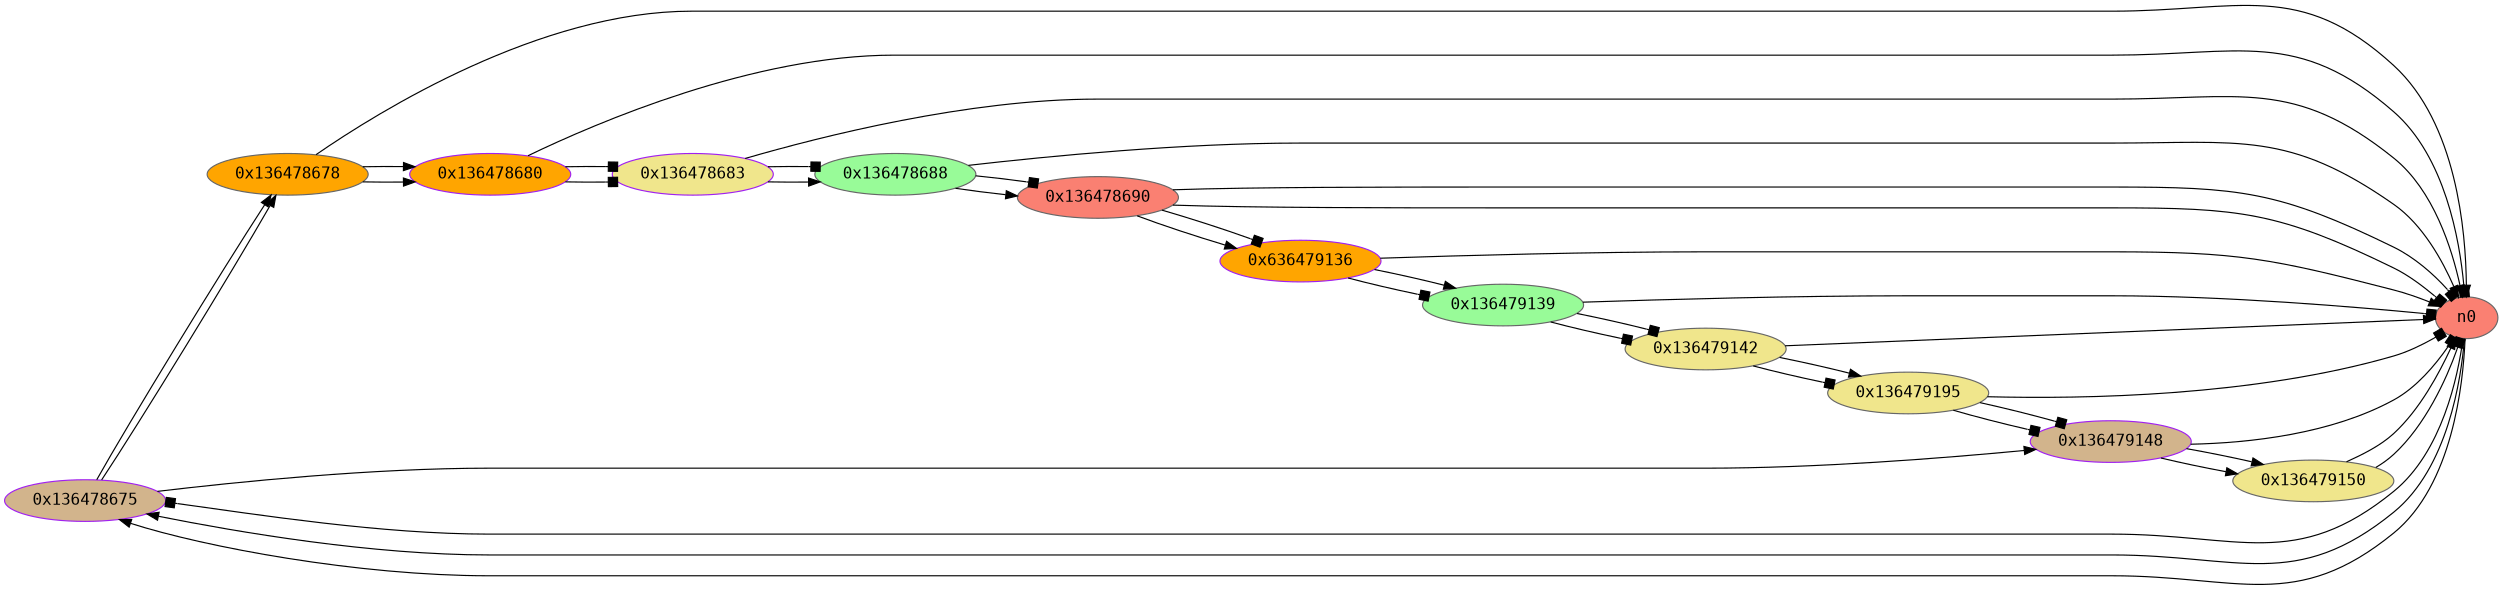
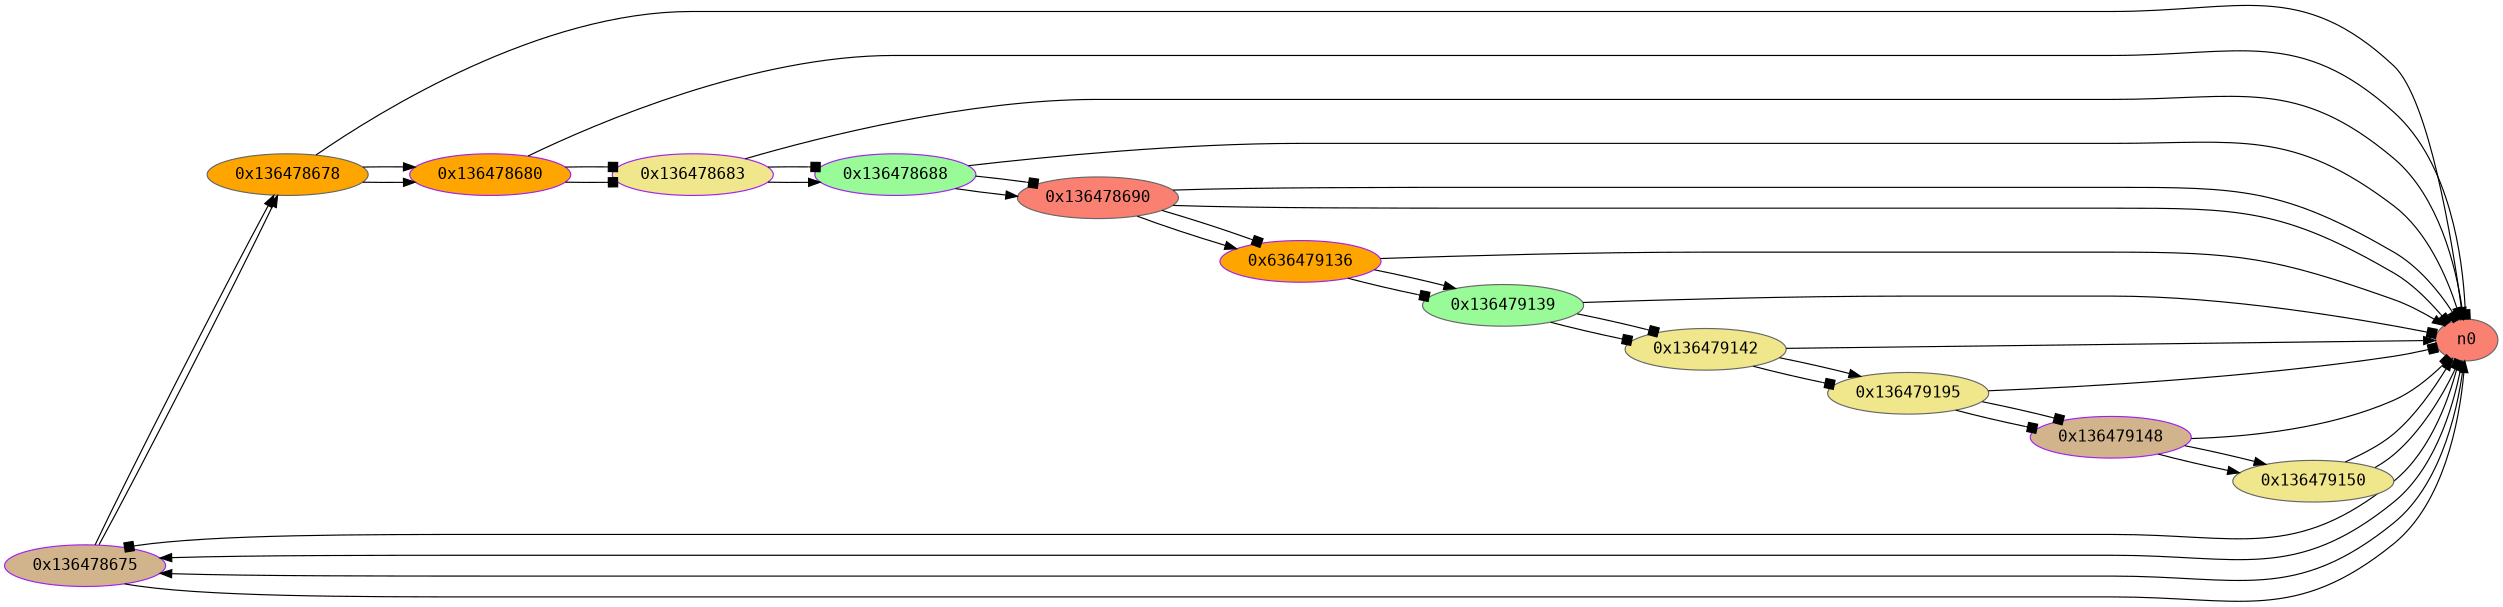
node "0x136478688": color gray40 -> purple
edge "0x136478675" -> "0x136479148": now "0x136478675" -> "n0"
